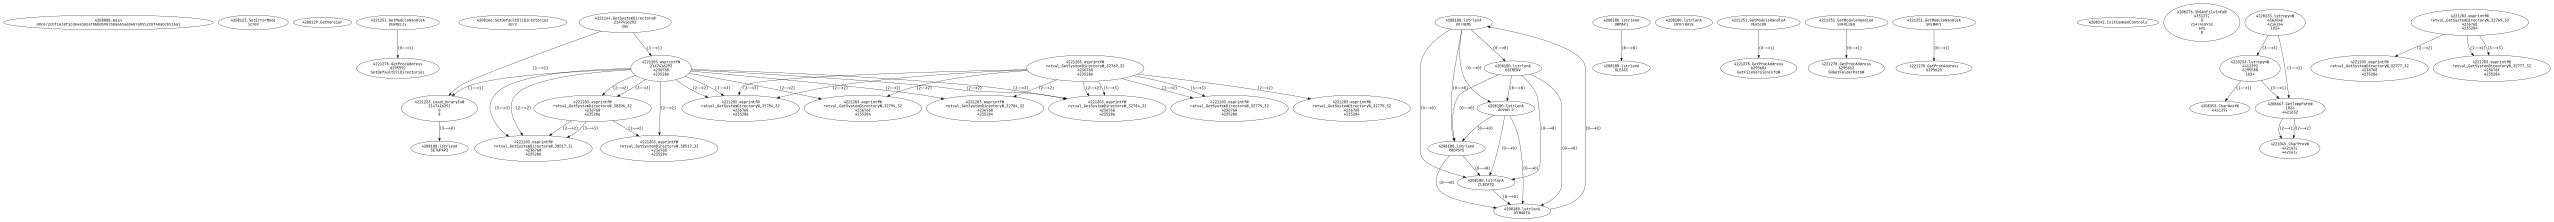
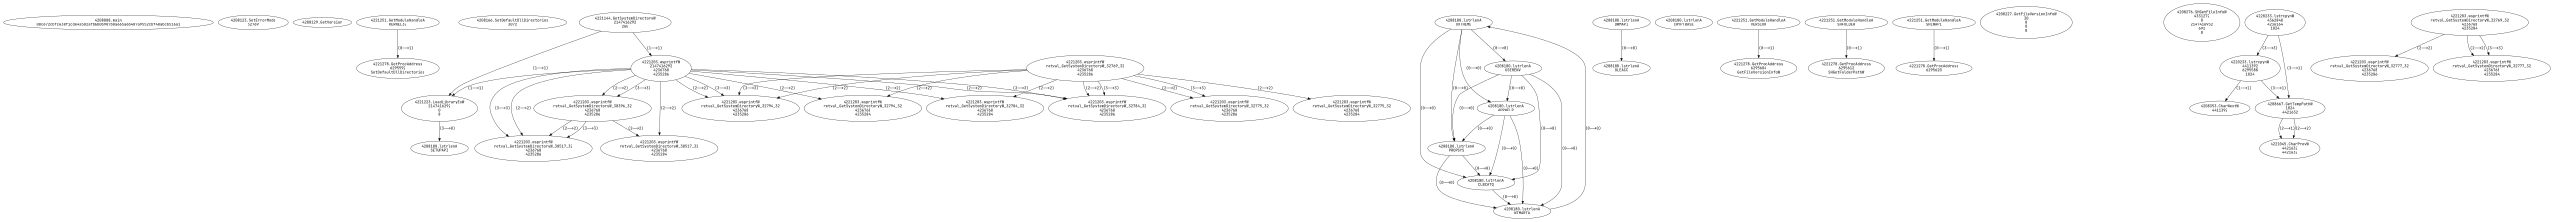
node "4208227.GetFileVersionInfoW 30 0 0 0": added
node "4208241.InitCommonControls": removed
